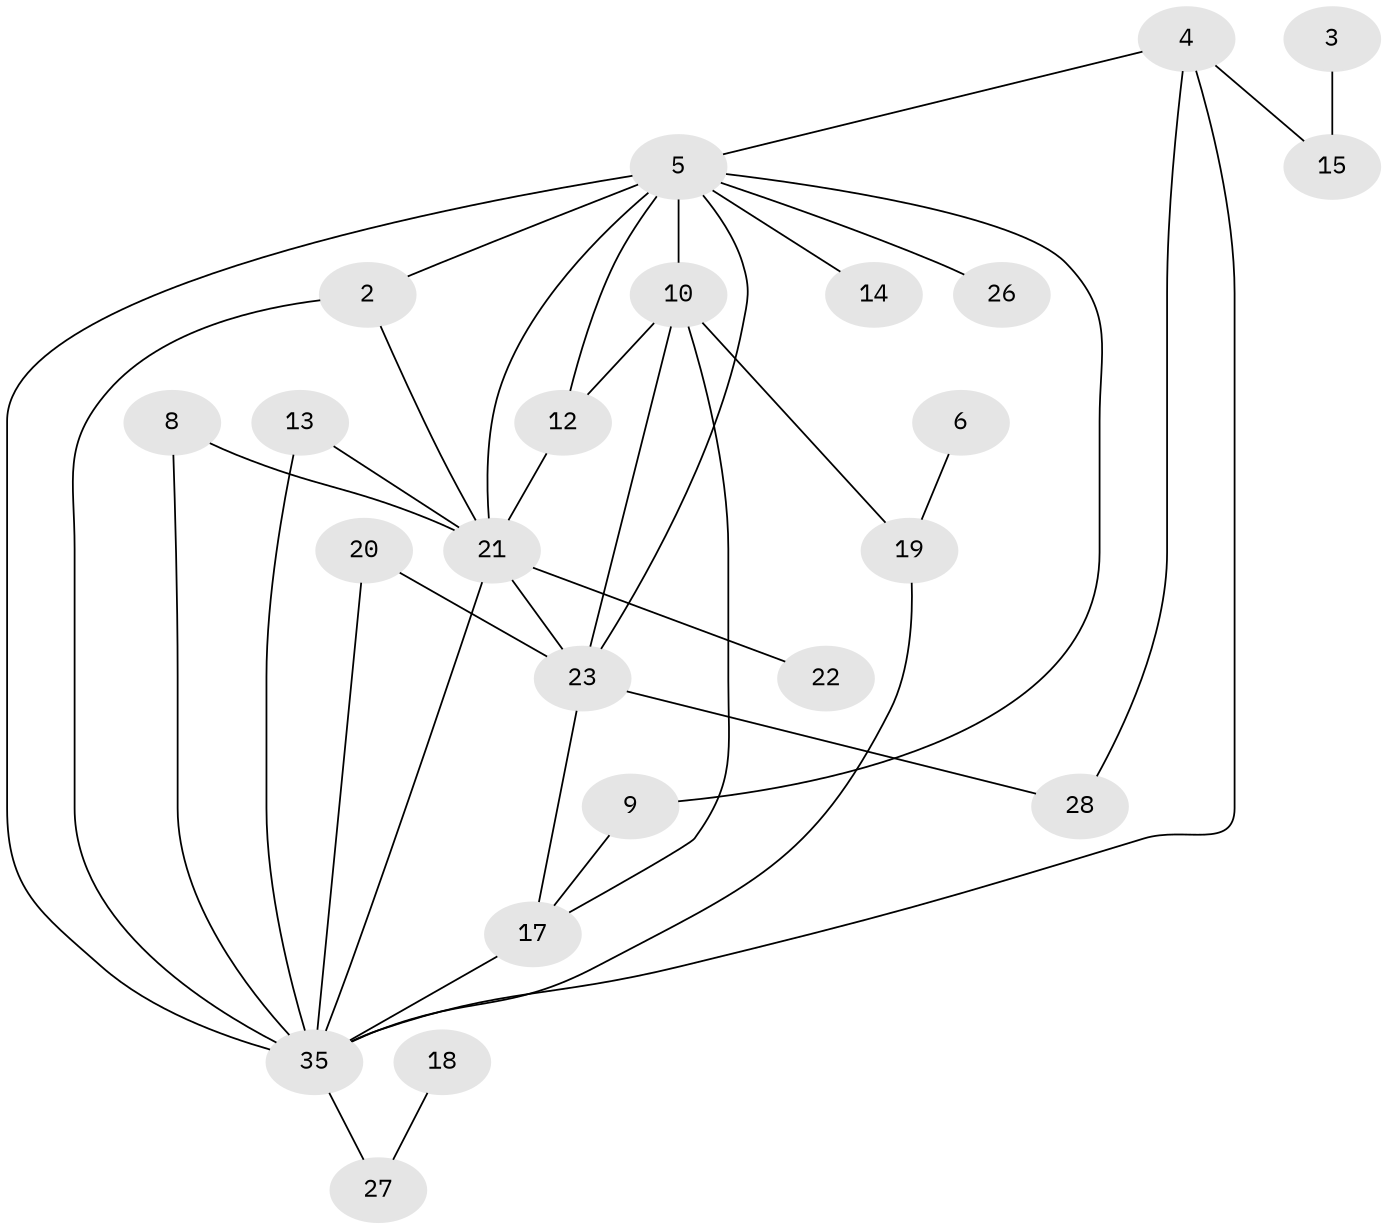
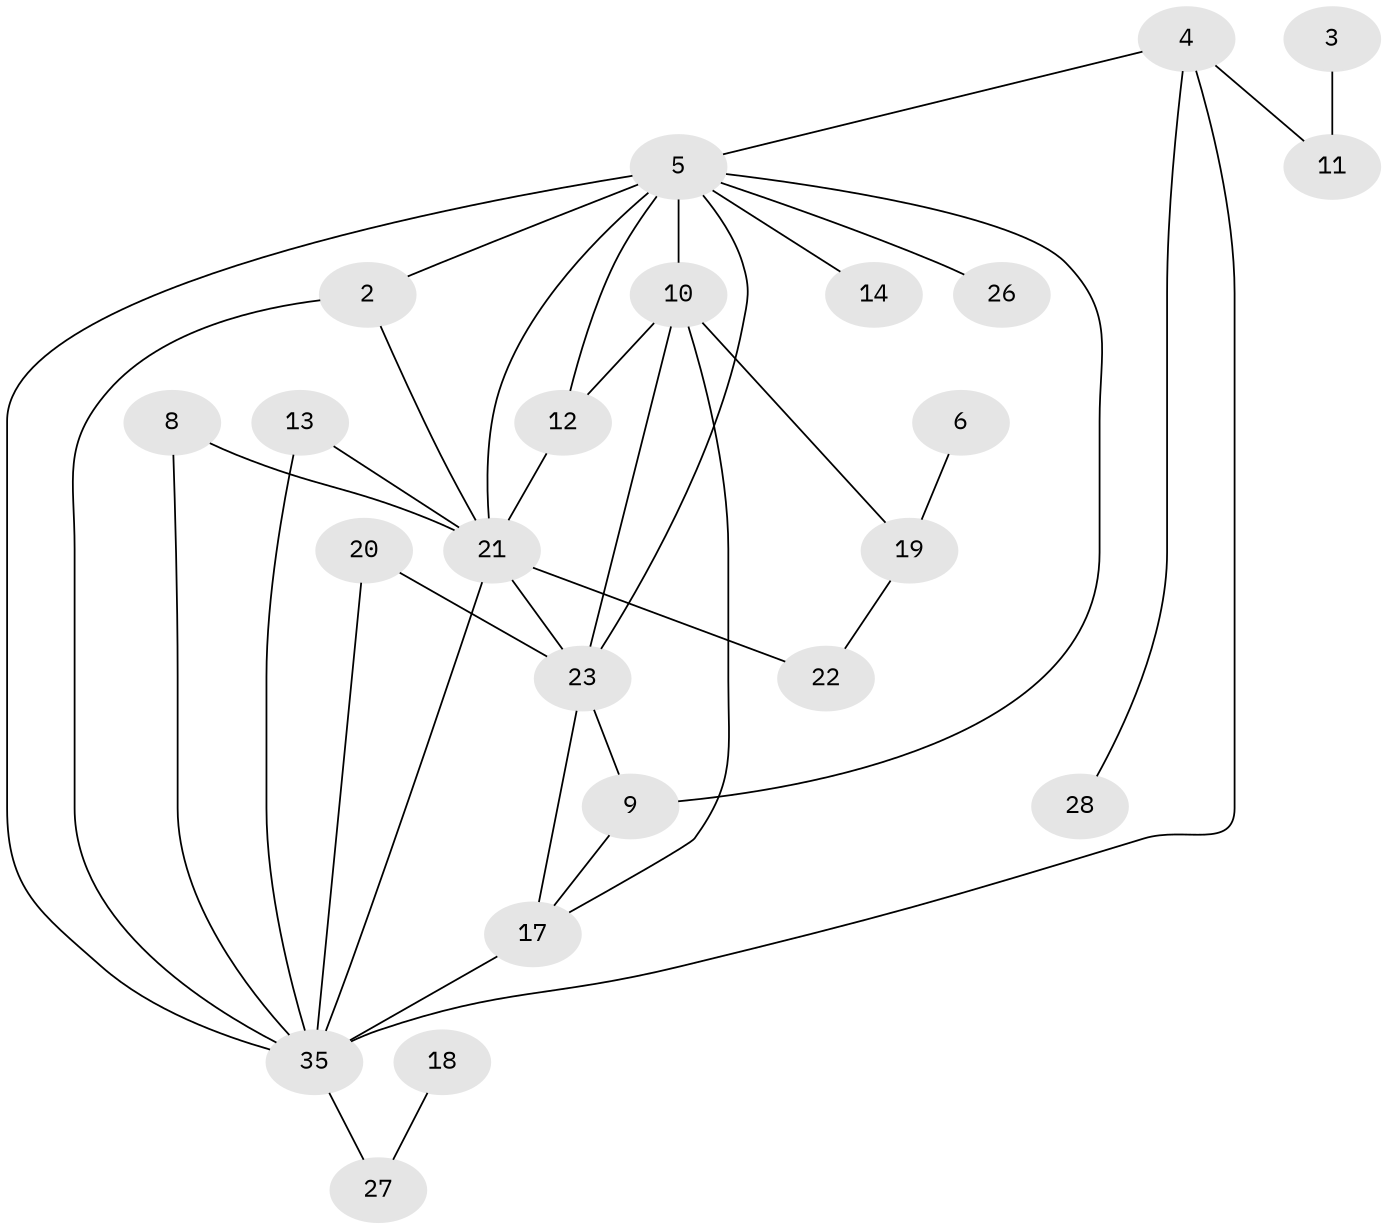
node "15": label "15" -> "11"
edge "23" -- "28": now "23" -- "9"
edge "19" -- "35": now "19" -- "22"
